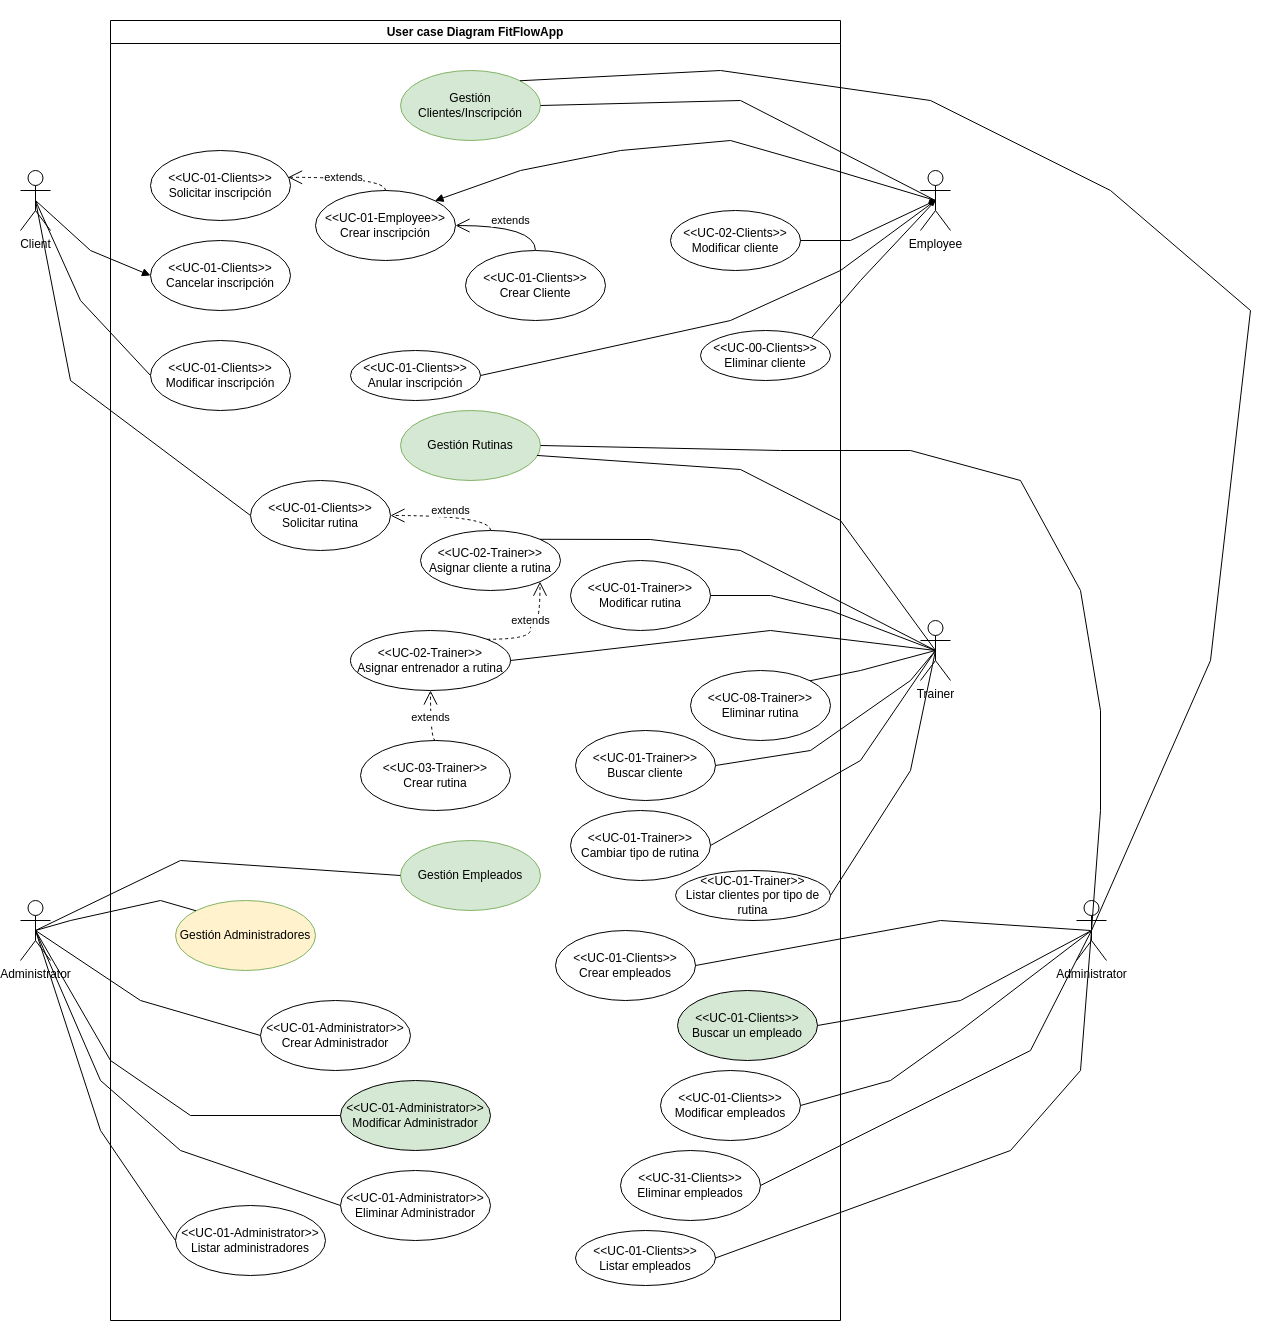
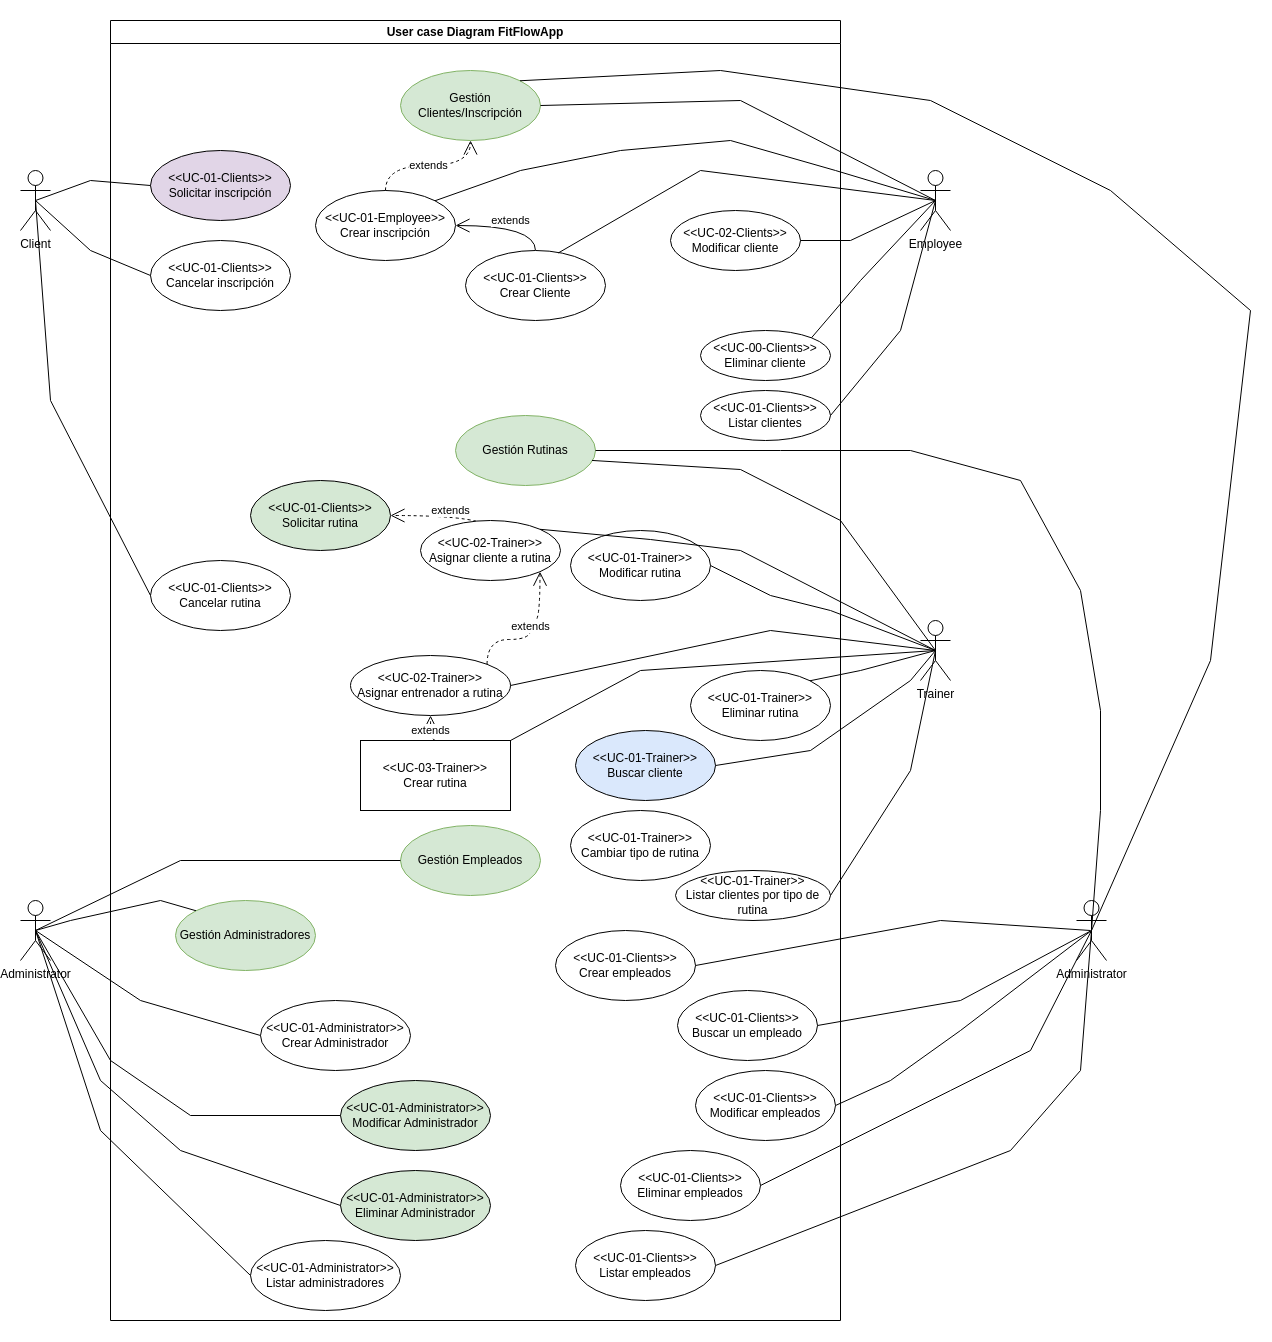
edge "Employee" -- "<<UC-01-Clients>> Crear Cliente": added
edge "<<UC-01-Employee>> Crear inscripción" -> "<<UC-01-Clients>> Solicitar inscripción": now "<<UC-01-Employee>> Crear inscripción" -> "Gestión Clientes/Inscripción"
edge "<<UC-01-Clients>> Solicitar inscripción" -- "Client": added
node "<<UC-01-Clients>> Solicitar inscripción": fillcolor #ffffff -> #e1d5e7
edge "Employee" -> "<<UC-01-Employee>> Crear inscripción": arrowhead block -> none
edge "<<UC-02-Clients>> Modificar cliente" -> "Employee": arrowhead diamond -> none
edge "Client" -> "<<UC-01-Clients>> Cancelar inscripción": arrowhead block -> none
edge "Client" -- "<<UC-01-Clients>> Modificar inscripción": removed
edge "Employee" -- "<<UC-01-Clients>> Anular inscripción": removed
edge "Employee" -- "<<UC-01-Clients>> Listar clientes": added
node "<<UC-01-Clients>> Modificar inscripción": removed
node "<<UC-01-Clients>> Anular inscripción": removed
edge "Client" -- "<<UC-01-Clients>> Solicitar rutina": removed
node "<<UC-01-Clients>> Listar clientes": added
edge "Client" -- "<<UC-01-Clients>> Cancelar rutina": added
node "Gestión Rutinas": moved (471, 446) -> (526, 451)
node "<<UC-01-Clients>> Solicitar rutina": fillcolor #ffffff -> #d5e8d4
node "<<UC-02-Trainer>> Asignar cliente a rutina": moved (491, 561) -> (491, 551)
node "<<UC-01-Clients>> Cancelar rutina": added
node "<<UC-01-Trainer>> Modificar rutina": moved (641, 596) -> (641, 566)
node "<<UC-02-Trainer>> Asignar entrenador a rutina": moved (431, 661) -> (431, 686)
edge "Trainer" -- "<<UC-03-Trainer>> Crear rutina": added
node "<<UC-08-Trainer>> Eliminar rutina": label "<<UC-08-Trainer>> Eliminar rutina" -> "<<UC-01-Trainer>> Eliminar rutina"
node "<<UC-01-Trainer>> Buscar cliente": fillcolor #ffffff -> #dae8fc
edge "Trainer" -- "<<UC-01-Trainer>> Cambiar tipo de rutina": removed
node "<<UC-03-Trainer>> Crear rutina": shape ellipse -> rectangle
node "Gestión Empleados": moved (471, 876) -> (471, 861)
node "Gestión Administradores": fillcolor #fff2cc -> #d5e8d4
node "<<UC-01-Clients>> Buscar un empleado": fillcolor #d5e8d4 -> #ffffff
node "<<UC-01-Clients>> Modificar empleados": moved (731, 1106) -> (766, 1106)
node "<<UC-31-Clients>> Eliminar empleados": label "<<UC-31-Clients>> Eliminar empleados" -> "<<UC-01-Clients>> Eliminar empleados"
node "<<UC-01-Administrator>> Eliminar Administrador": fillcolor #ffffff -> #d5e8d4
node "<<UC-01-Administrator>> Listar administradores": moved (251, 1241) -> (326, 1276)
node "<<UC-01-Clients>> Listar empleados": size 140x55 -> 140x70
